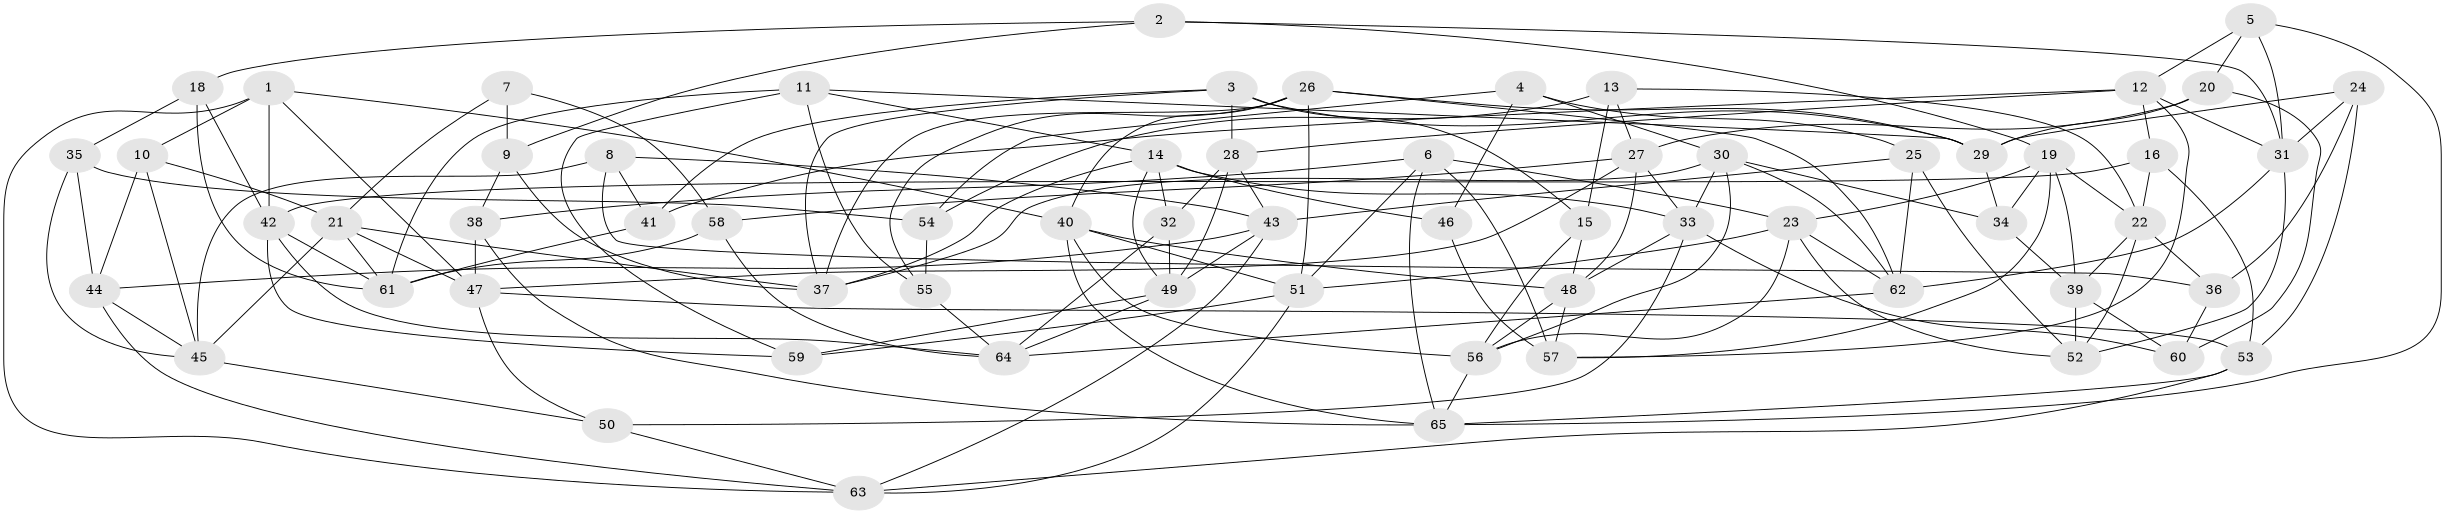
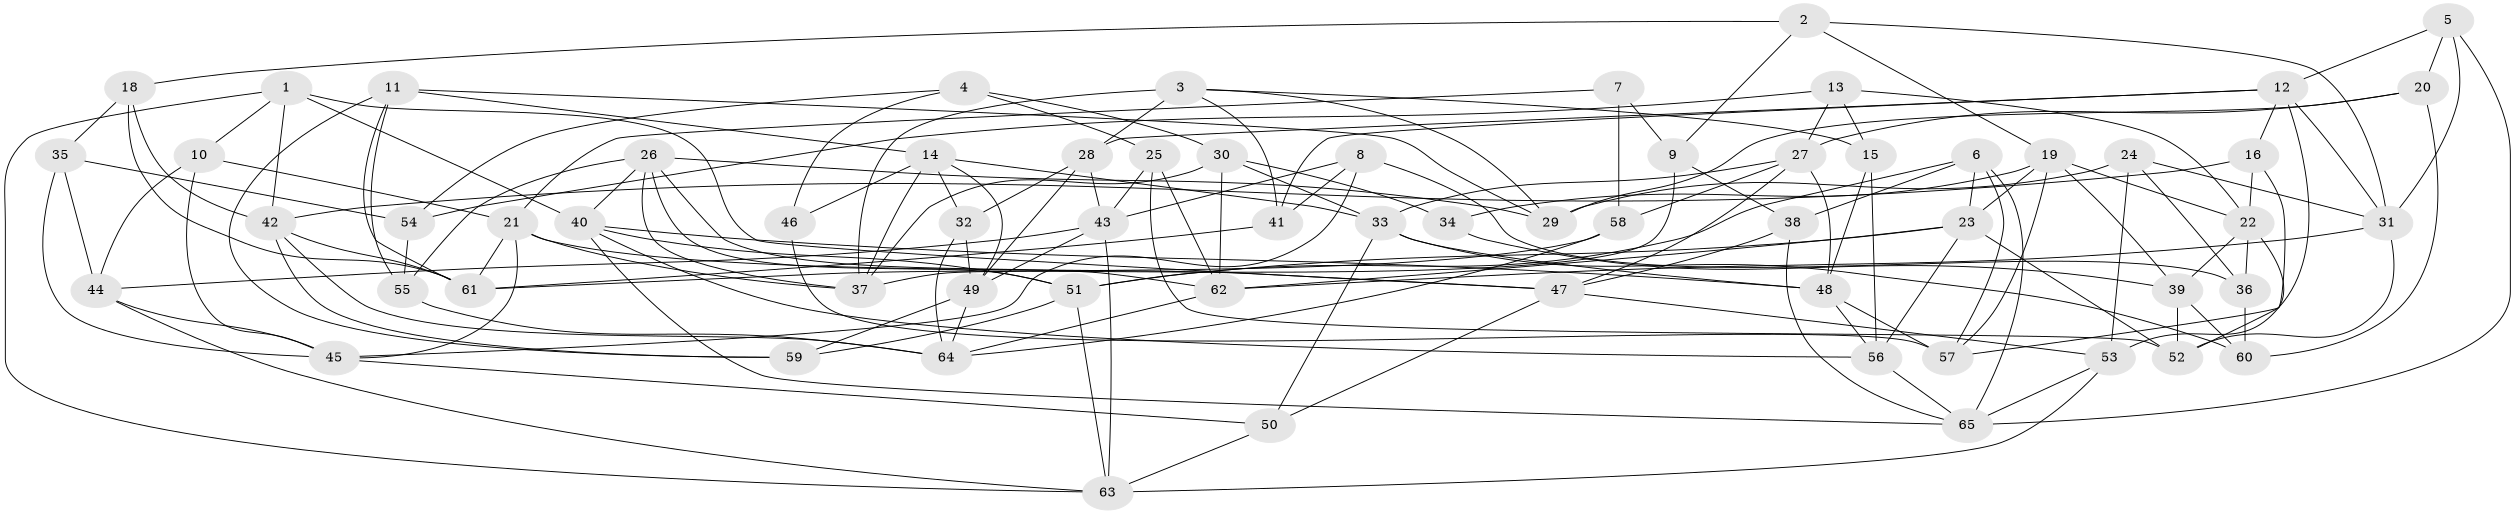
edge "29" -- "34": removed
edge "30" -- "56": removed
